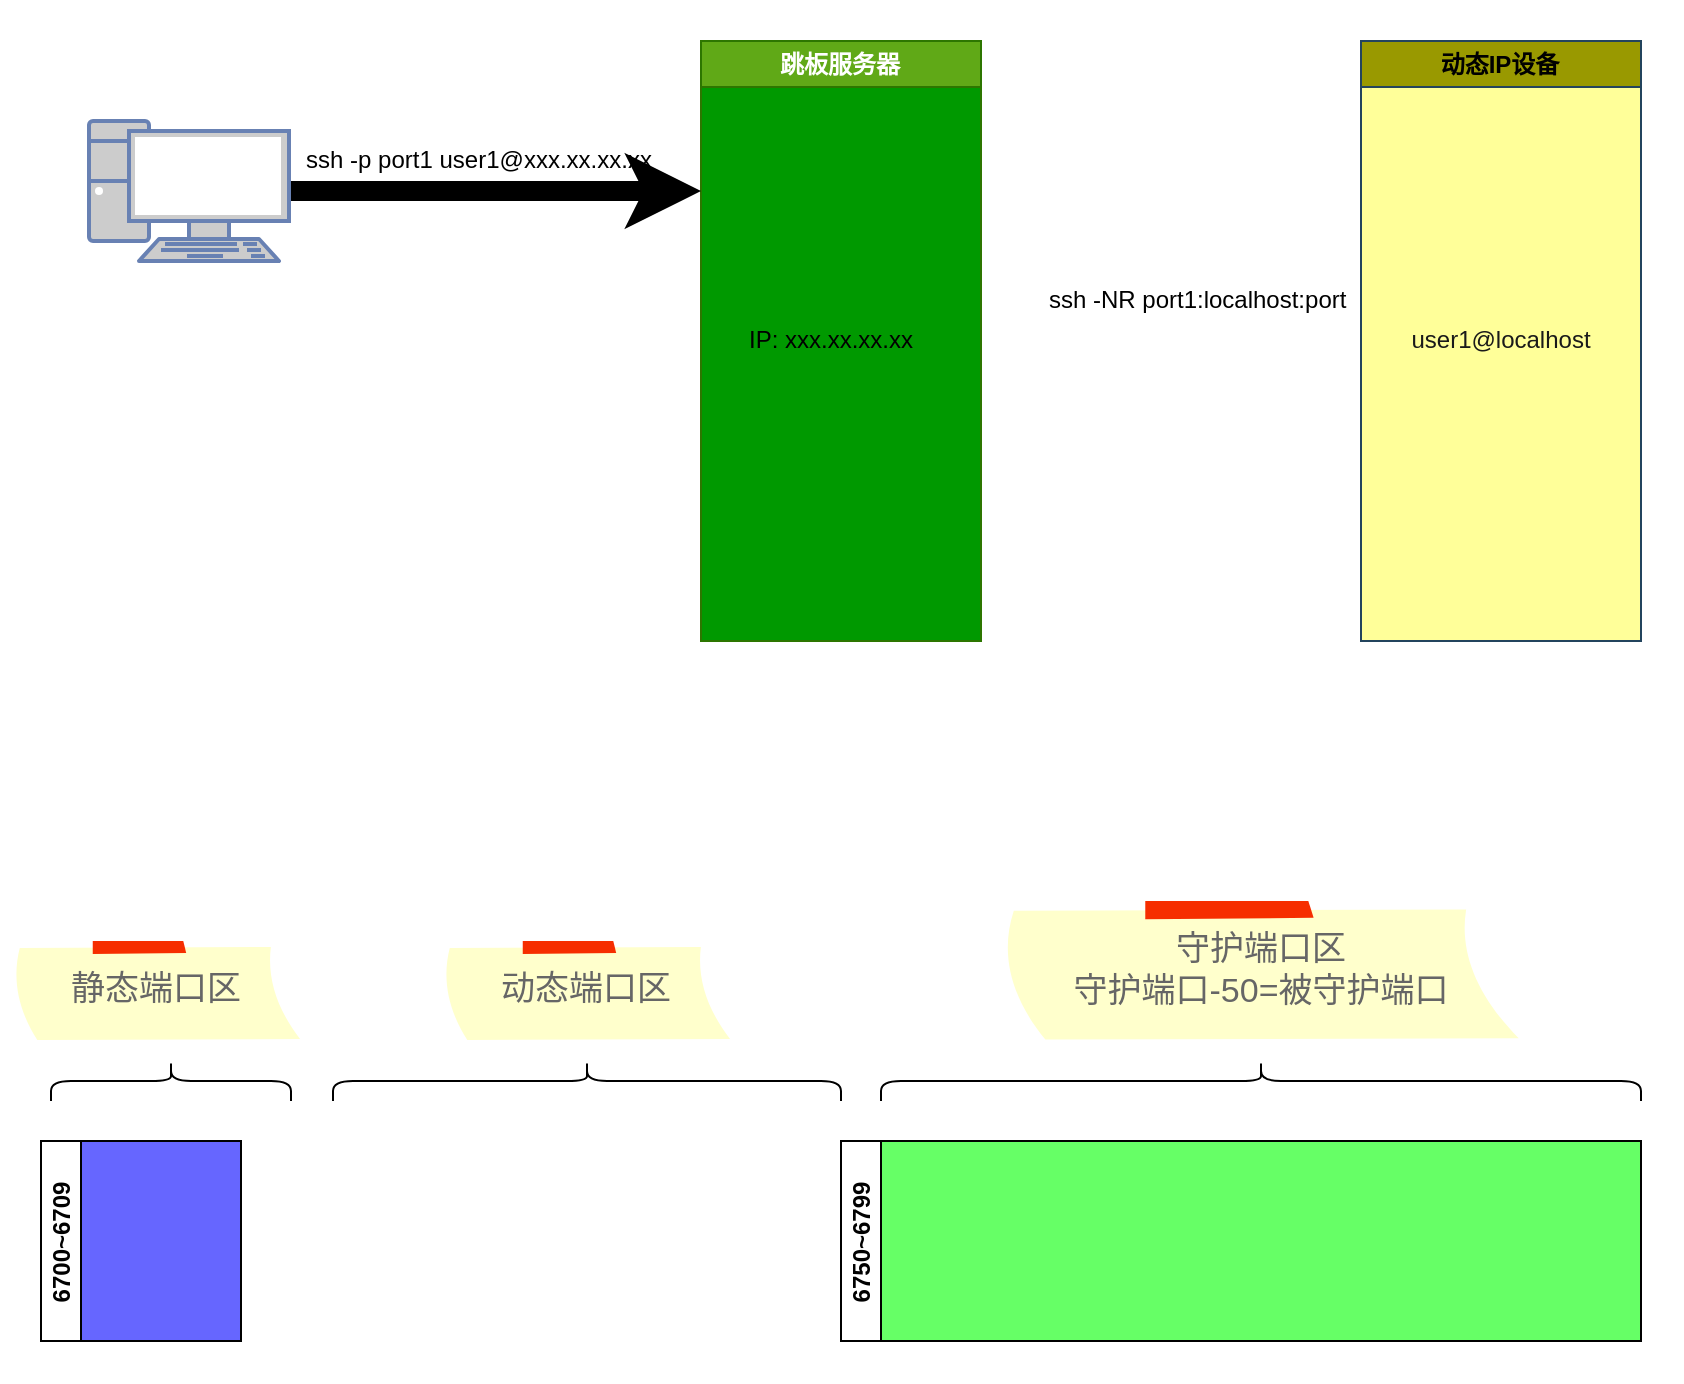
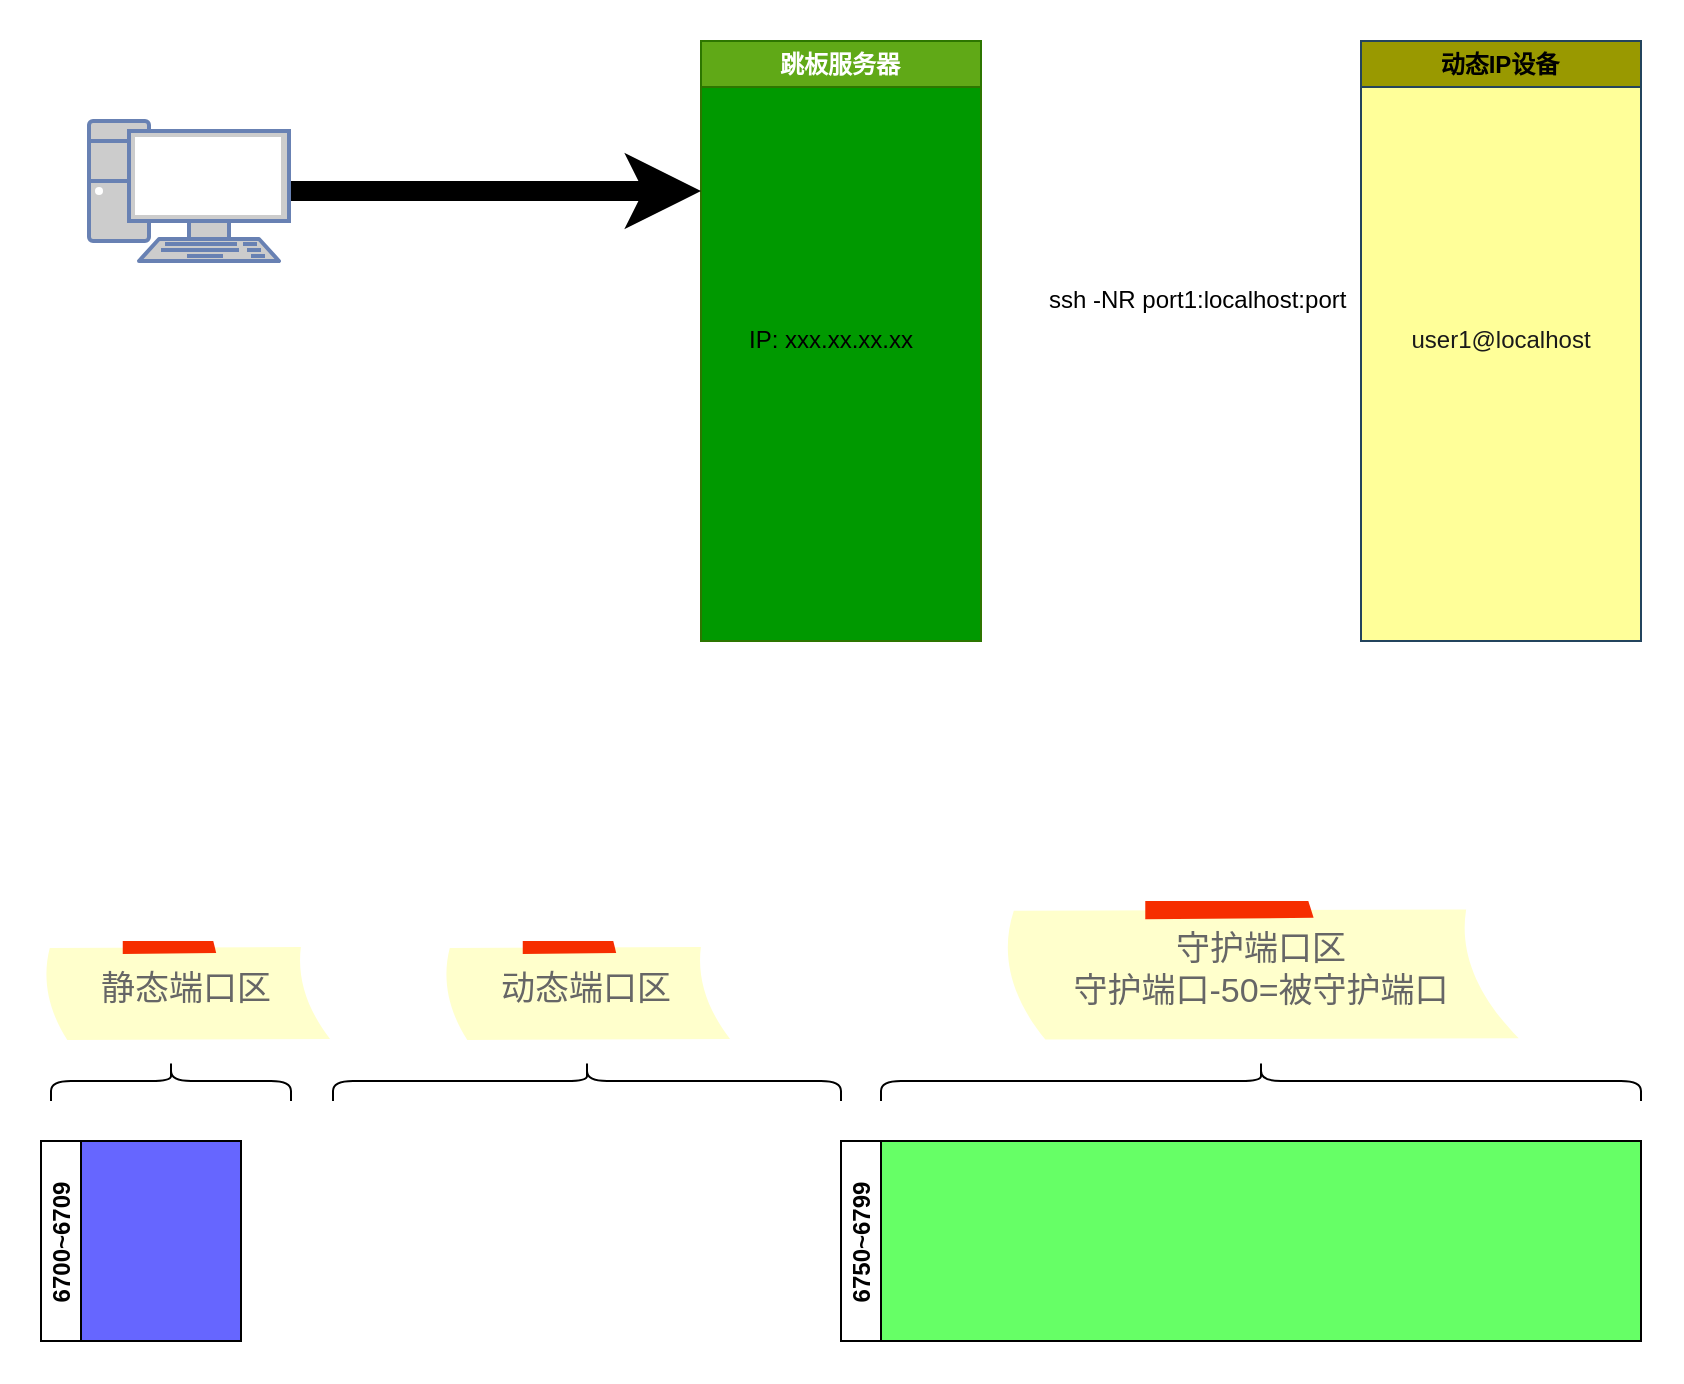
node "ssh -p port1 user1@xxx.xx.xx.xx": removed
node "静态端口区": moved (157, 991) -> (187, 991)
